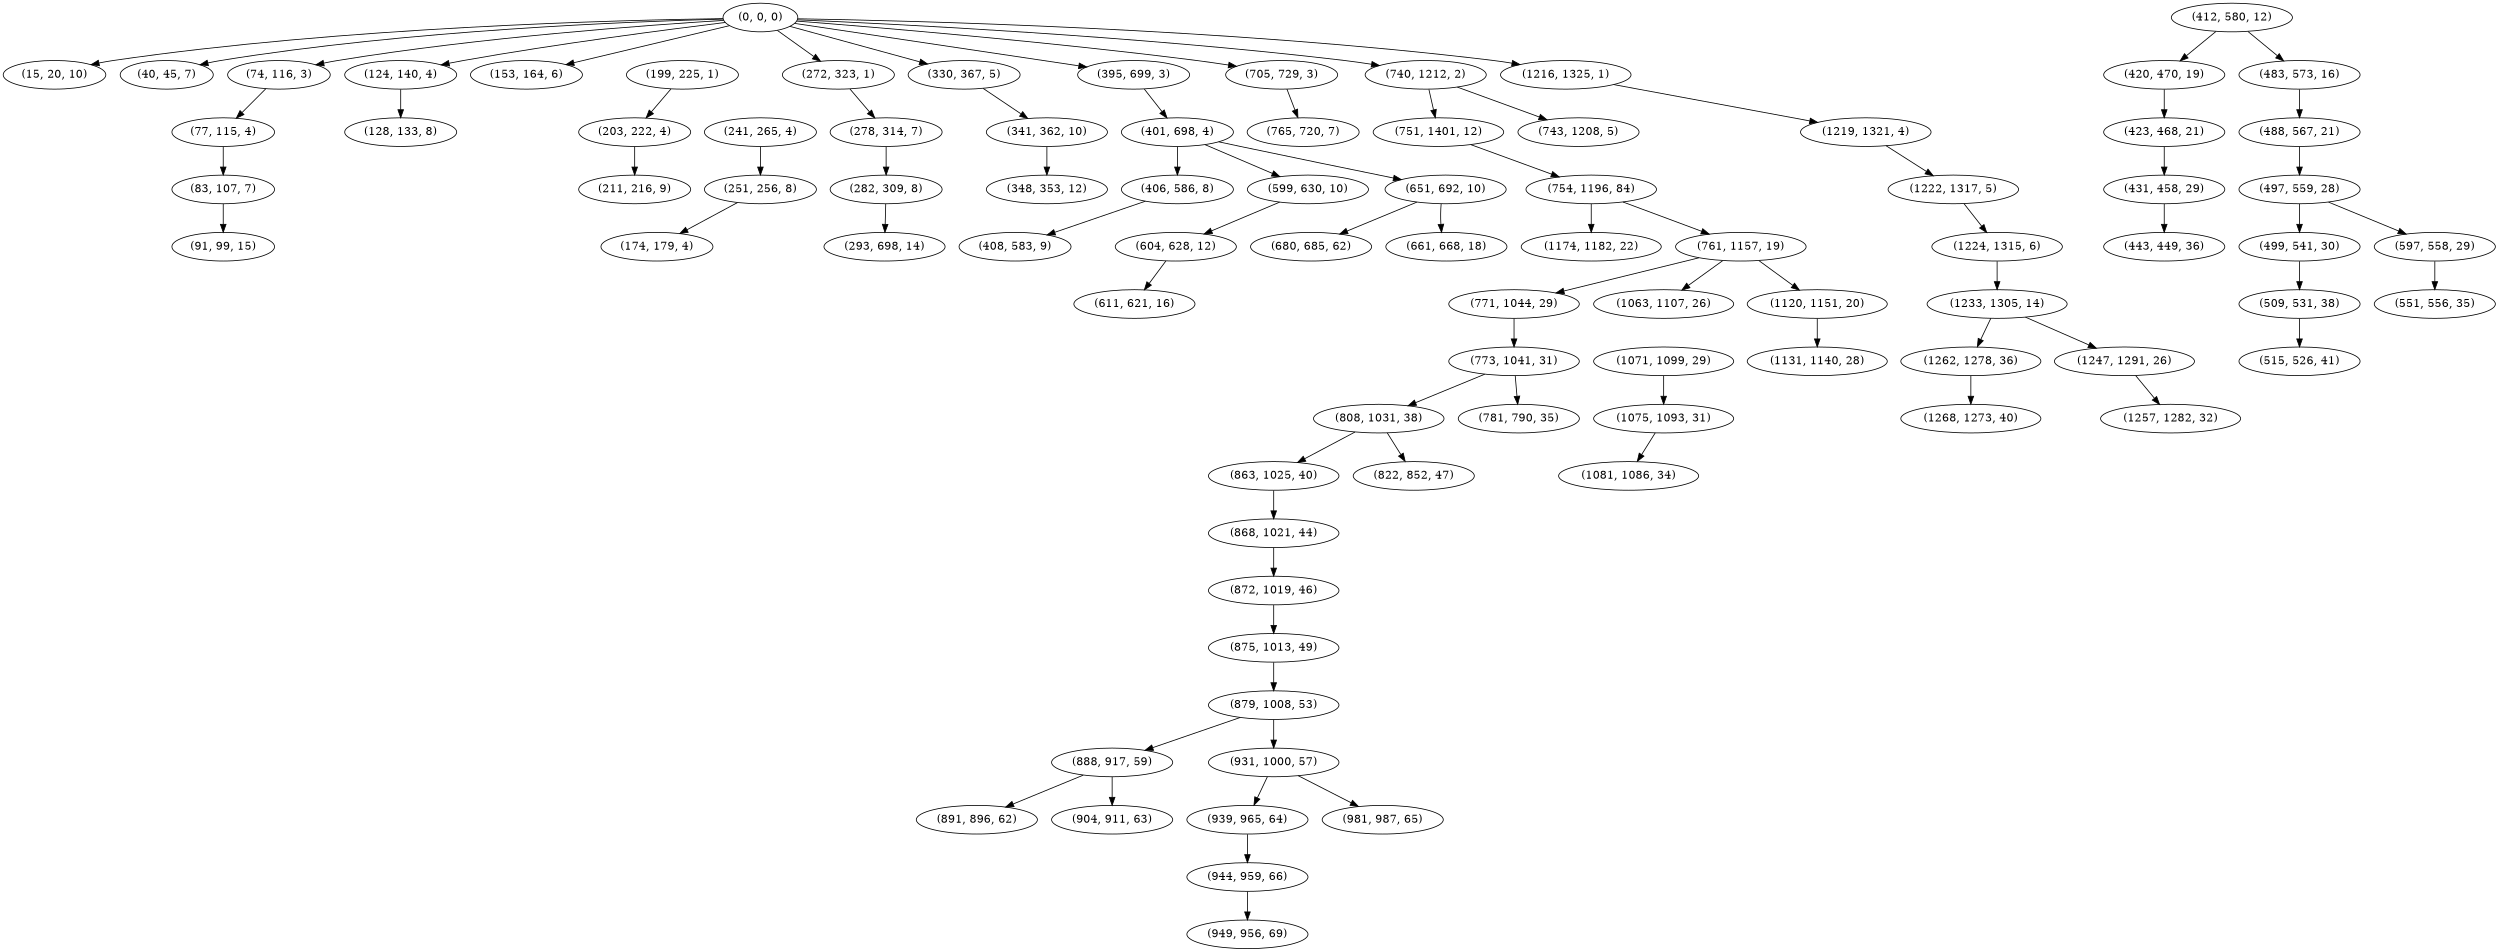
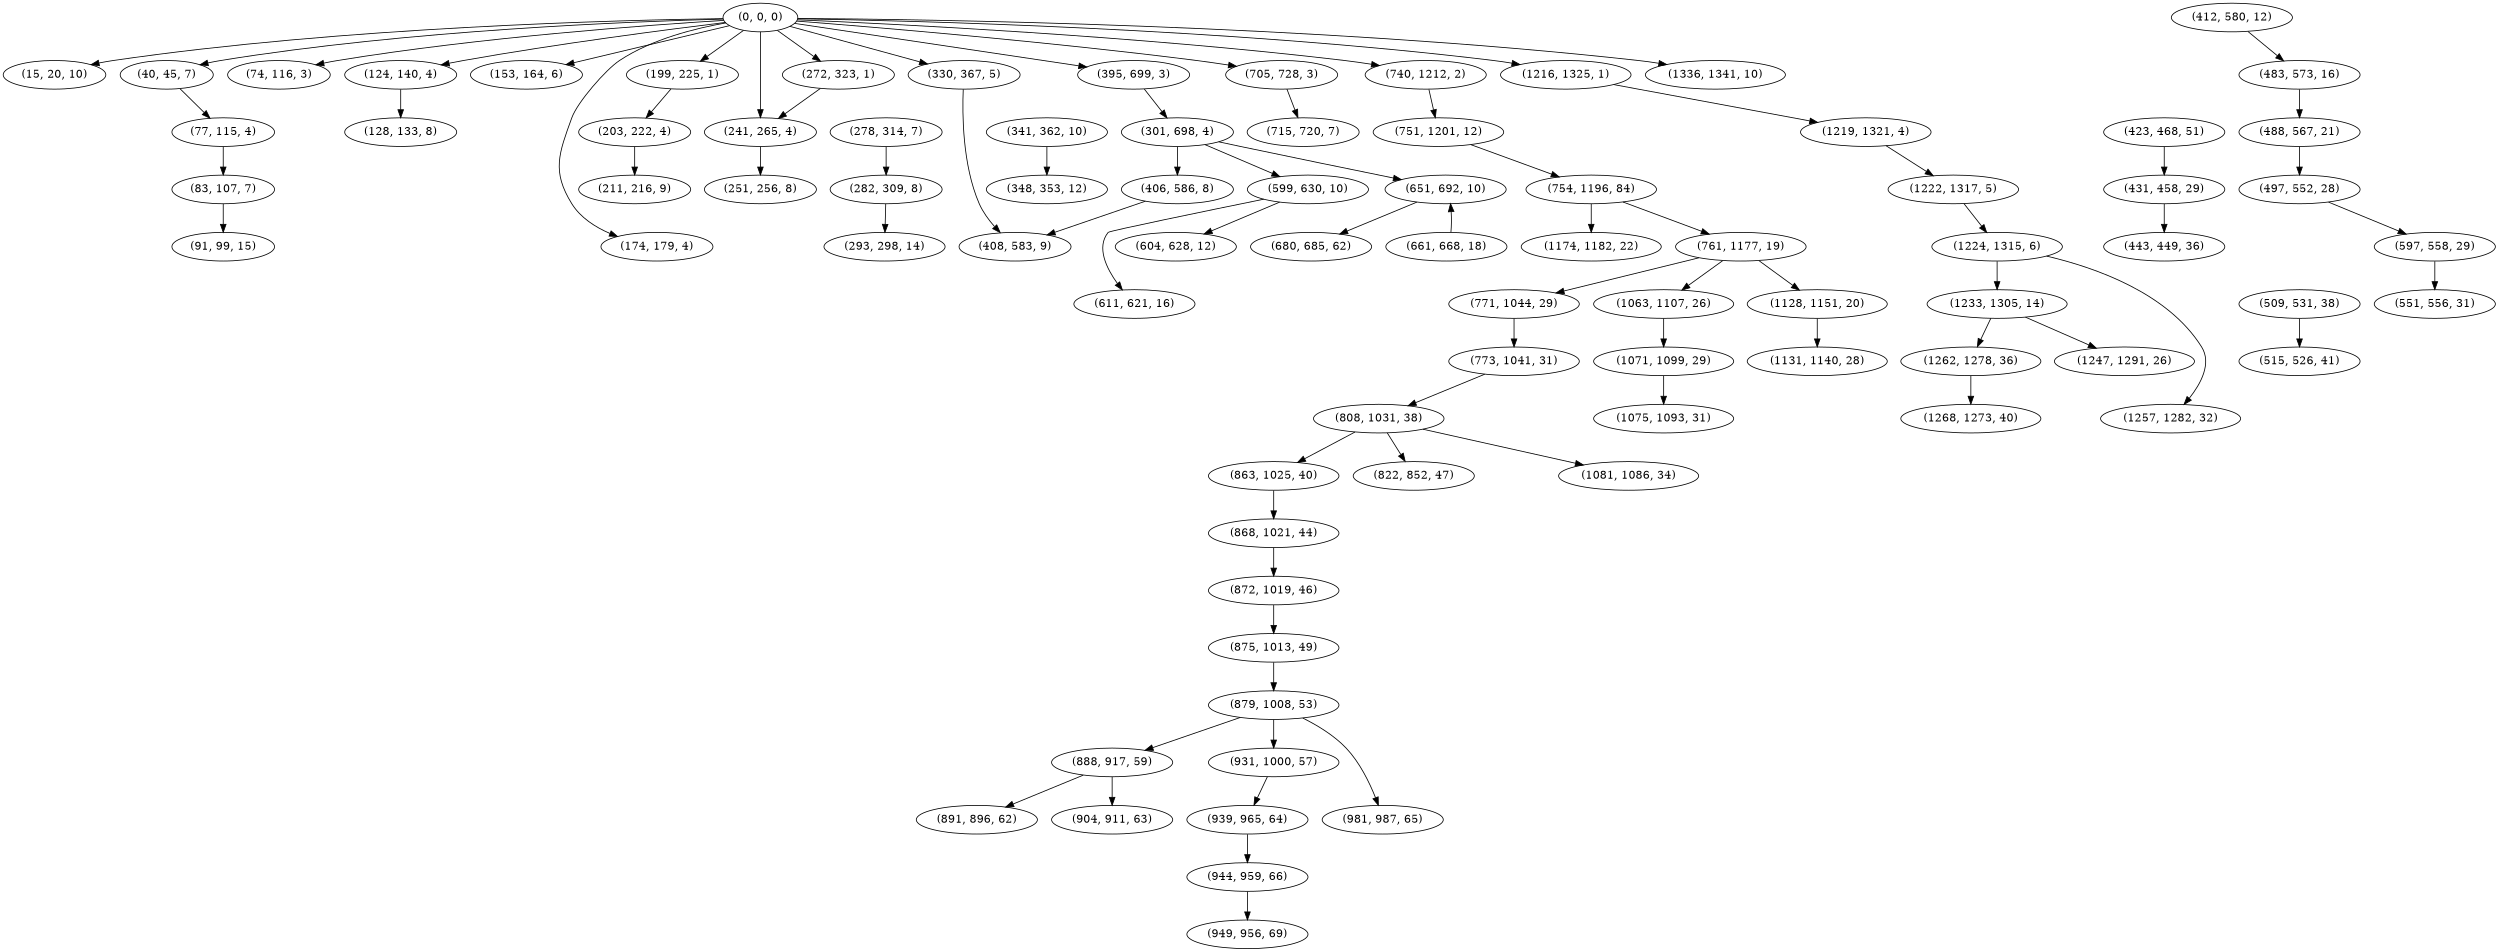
edge "(0, 0, 0)" -> "(199, 225, 1)": added
edge "(0, 0, 0)" -> "(241, 265, 4)": added
node "(705, 729, 3)": label "(705, 729, 3)" -> "(705, 728, 3)"
node "(1336, 1341, 10)": added
node "(420, 470, 19)": removed
edge "(272, 323, 1)" -> "(278, 314, 7)": now "(272, 323, 1)" -> "(241, 265, 4)"
edge "(74, 116, 3)" -> "(77, 115, 4)": now "(40, 45, 7)" -> "(77, 115, 4)"
edge "(330, 367, 5)" -> "(341, 362, 10)": now "(330, 367, 5)" -> "(408, 583, 9)"
node "(401, 698, 4)": label "(401, 698, 4)" -> "(301, 698, 4)"
node "(765, 720, 7)": label "(765, 720, 7)" -> "(715, 720, 7)"
node "(751, 1401, 12)": label "(751, 1401, 12)" -> "(751, 1201, 12)"
node "(743, 1208, 5)": removed
node "(423, 468, 21)": label "(423, 468, 21)" -> "(423, 468, 51)"
node "(497, 559, 28)": label "(497, 559, 28)" -> "(497, 552, 28)"
edge "(651, 692, 10)" -> "(661, 668, 18)": reversed
edge "(251, 256, 8)" -> "(174, 179, 4)": now "(0, 0, 0)" -> "(174, 179, 4)"
node "(293, 698, 14)": label "(293, 698, 14)" -> "(293, 298, 14)"
node "(761, 1157, 19)": label "(761, 1157, 19)" -> "(761, 1177, 19)"
node "(499, 541, 30)": removed
edge "(604, 628, 12)" -> "(611, 621, 16)": now "(599, 630, 10)" -> "(611, 621, 16)"
node "(1120, 1151, 20)": label "(1120, 1151, 20)" -> "(1128, 1151, 20)"
node "(551, 556, 35)": label "(551, 556, 35)" -> "(551, 556, 31)"
edge "(1063, 1107, 26)" -> "(1071, 1099, 29)": added
edge "(1247, 1291, 26)" -> "(1257, 1282, 32)": now "(1224, 1315, 6)" -> "(1257, 1282, 32)"
node "(781, 790, 35)": removed
edge "(1075, 1093, 31)" -> "(1081, 1086, 34)": now "(808, 1031, 38)" -> "(1081, 1086, 34)"
edge "(931, 1000, 57)" -> "(981, 987, 65)": now "(879, 1008, 53)" -> "(981, 987, 65)"
